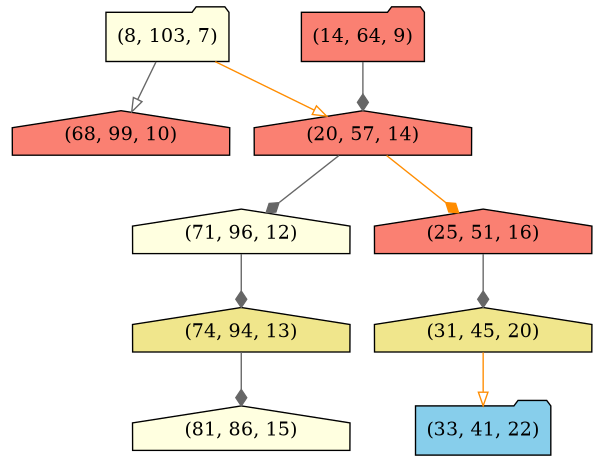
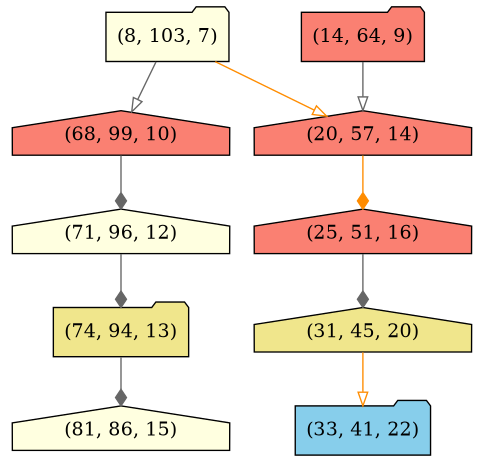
edge "(14, 64, 9)" -> "(20, 57, 14)": arrowhead diamond -> onormal
edge "(20, 57, 14)" -> "(71, 96, 12)": now "(68, 99, 10)" -> "(71, 96, 12)"
node "(74, 94, 13)": shape house -> folder
